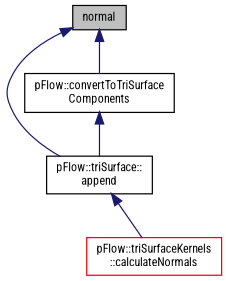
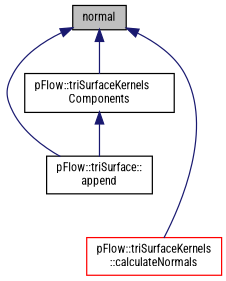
node "pFlow::convertToTriSurface Components": label "pFlow::convertToTriSurface Components" -> "pFlow::triSurfaceKernels Components"
edge "pFlow::triSurfaceKernels ::calculateNormals" -> "pFlow::triSurface:: append": now "pFlow::triSurfaceKernels ::calculateNormals" -> "normal"
